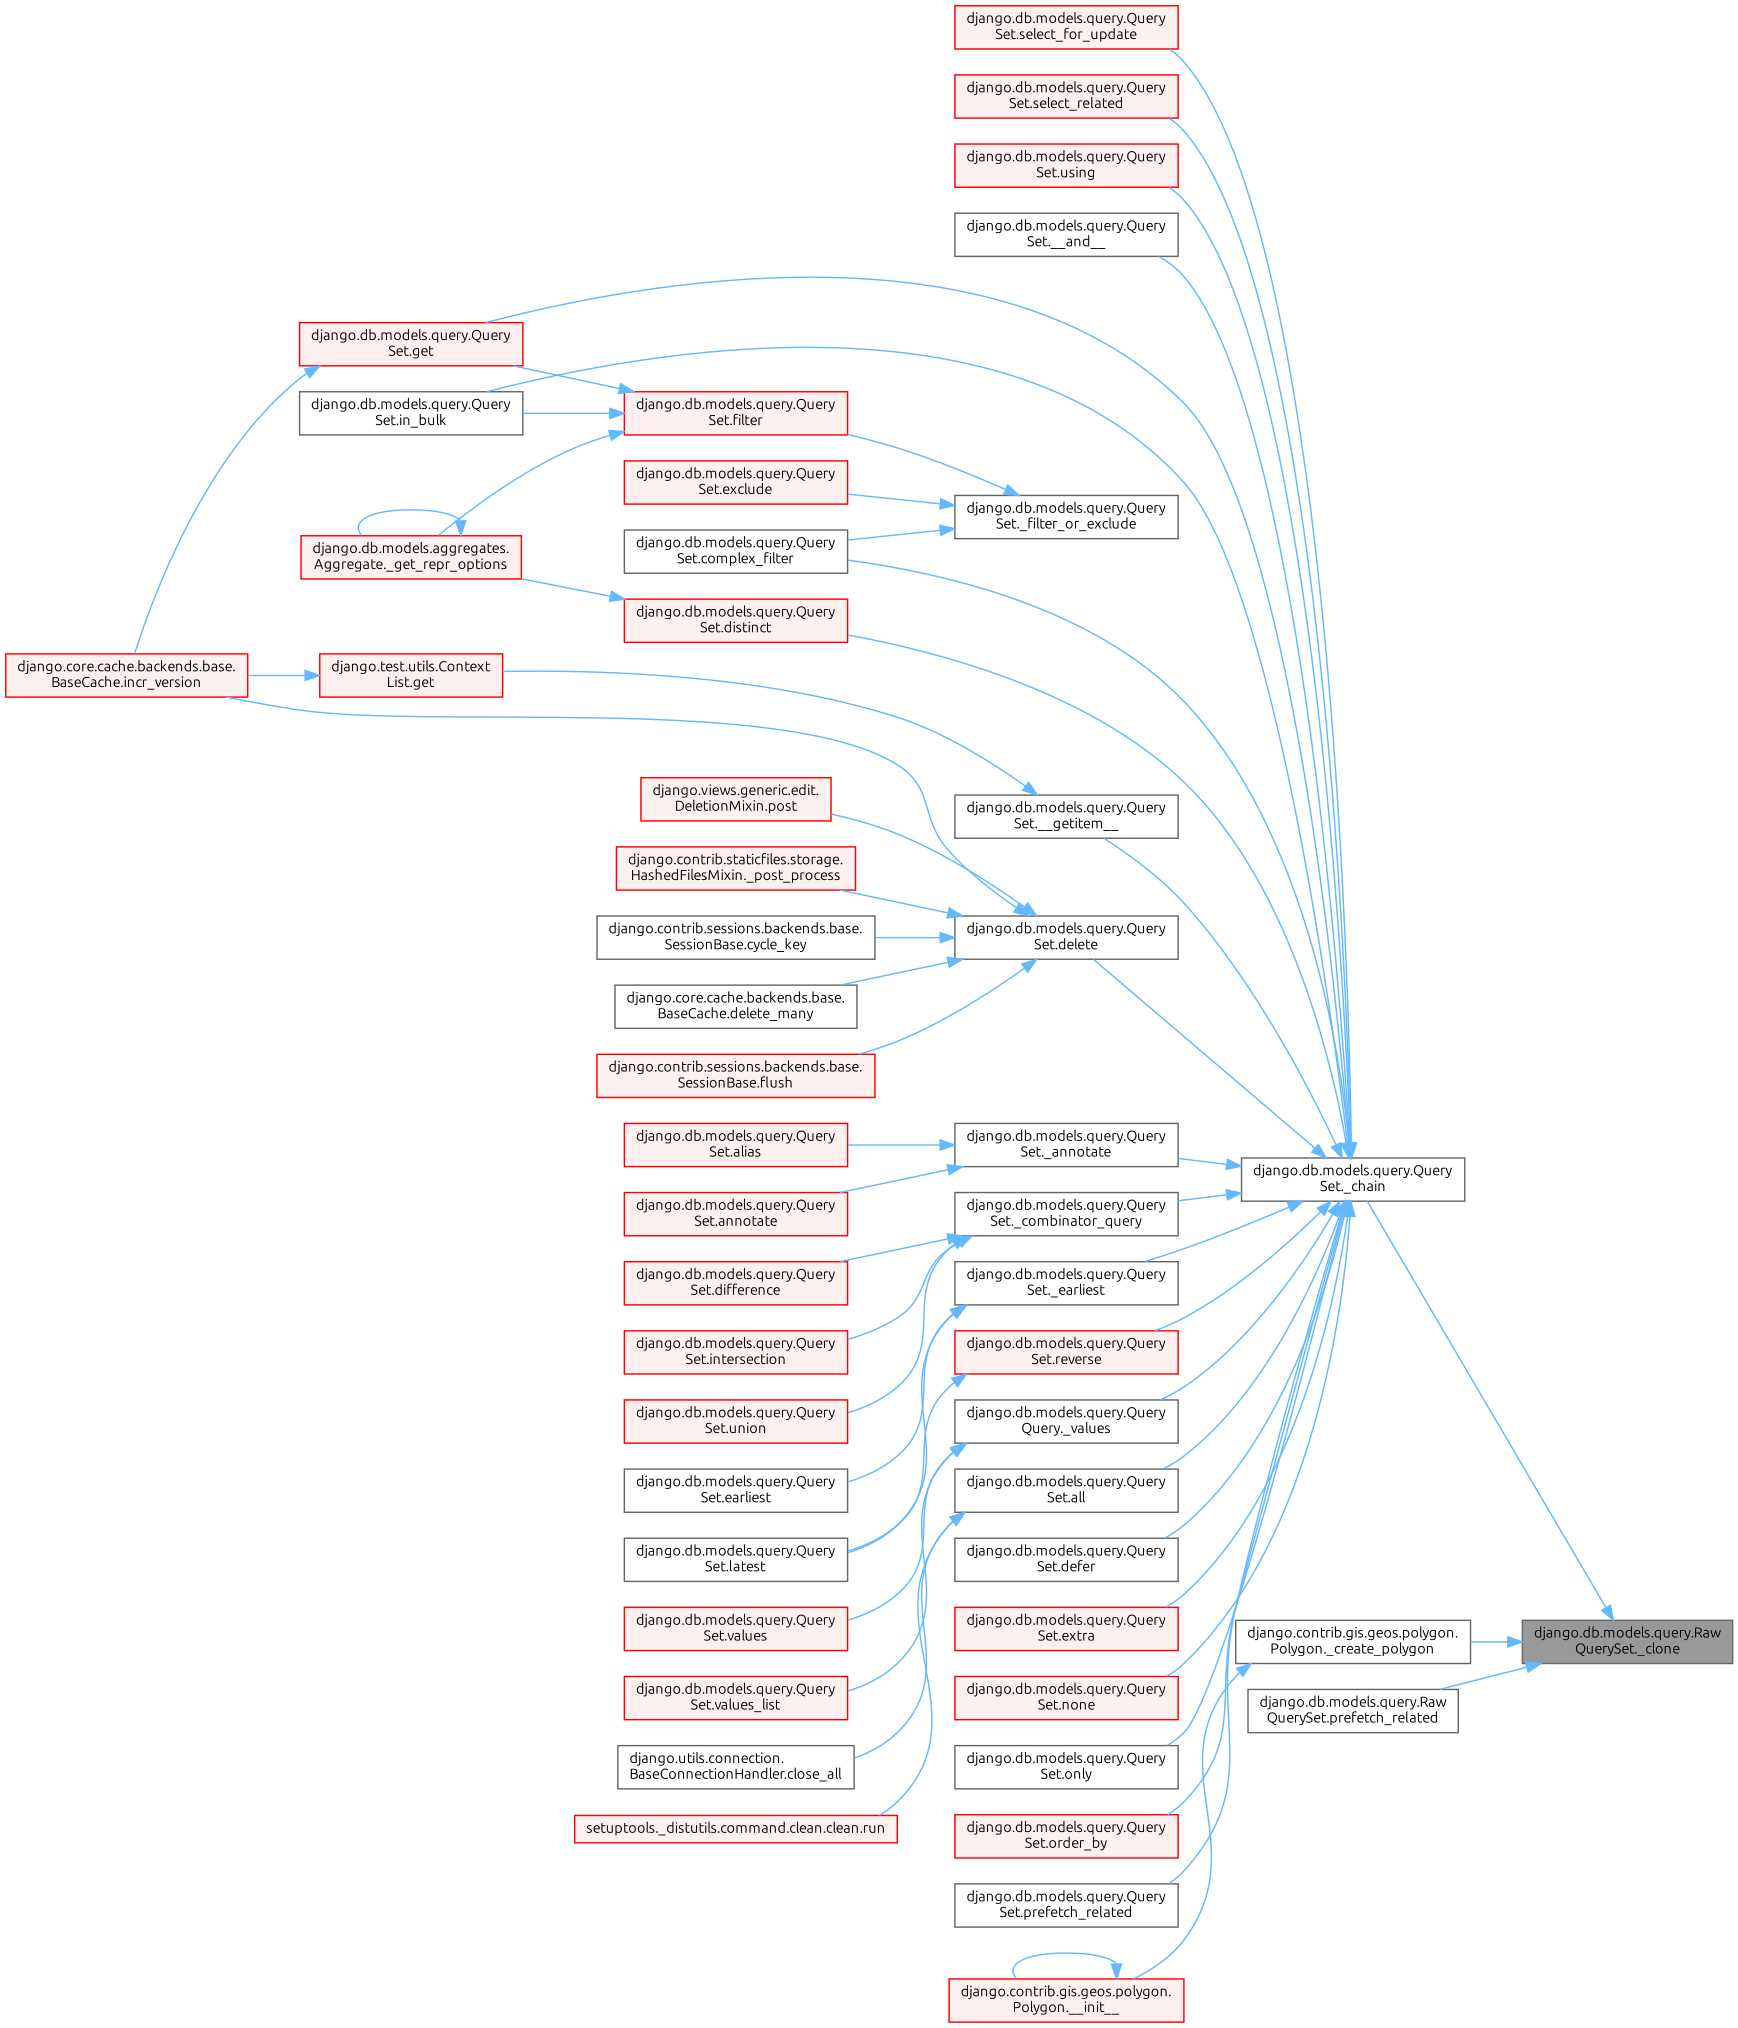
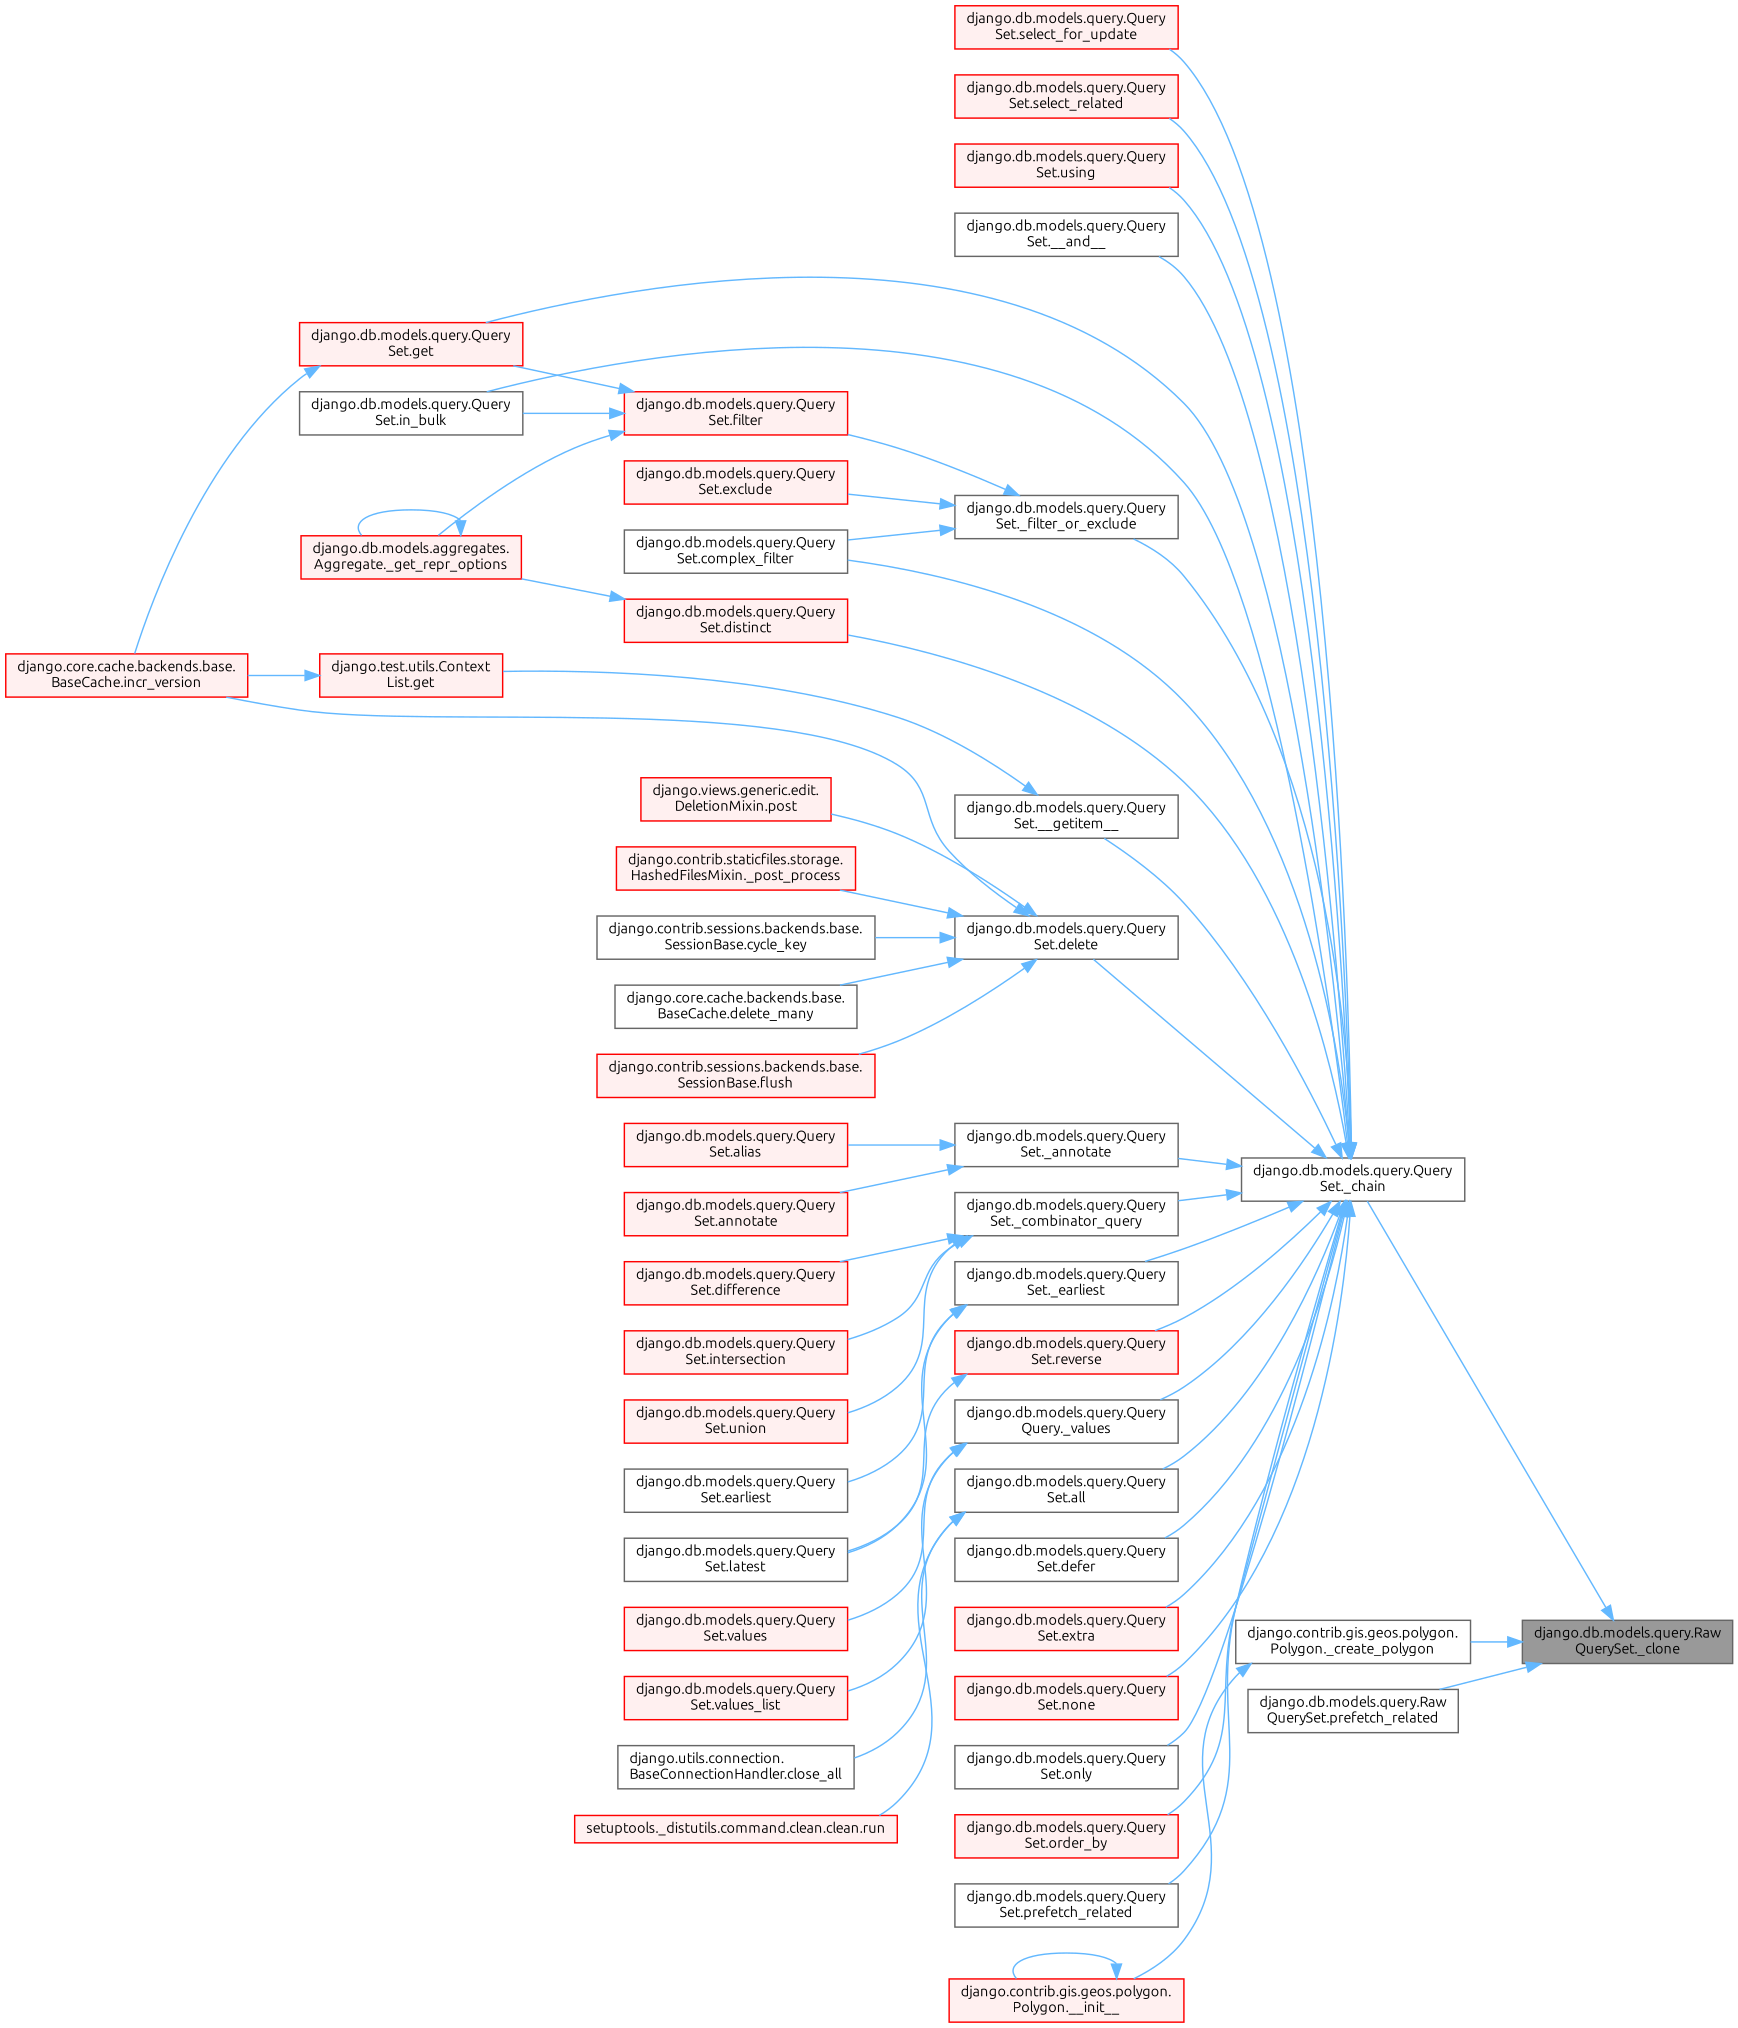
edge "django.db.models.query.Query Set._filter_or_exclude" -> "django.db.models.query.Query Set._chain": added
